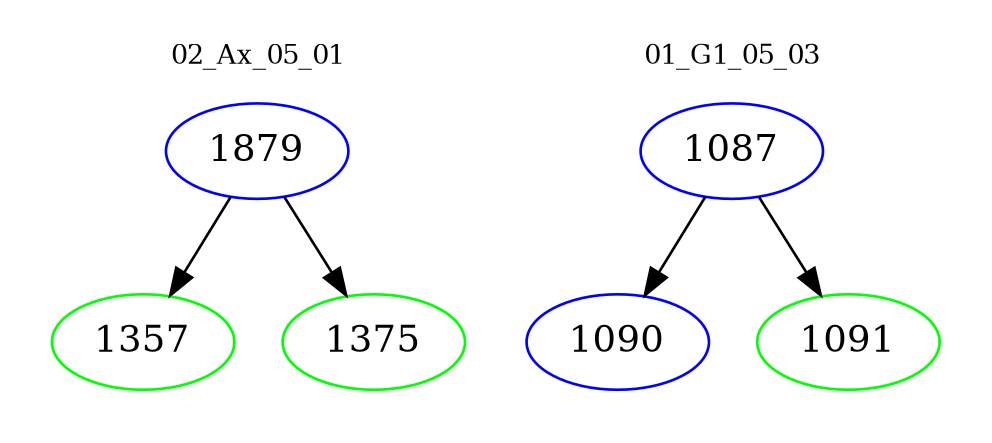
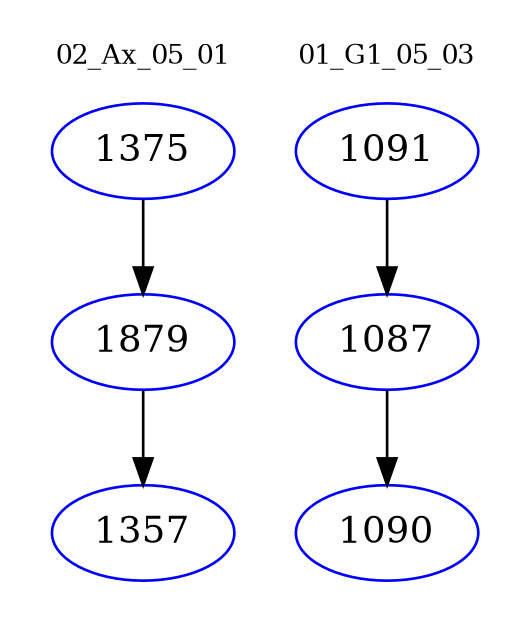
edge "1879" -> "1375": reversed
edge "1087" -> "1091": reversed
node "1357": color green -> blue
node "1375": color green -> blue
node "1091": color green -> blue
